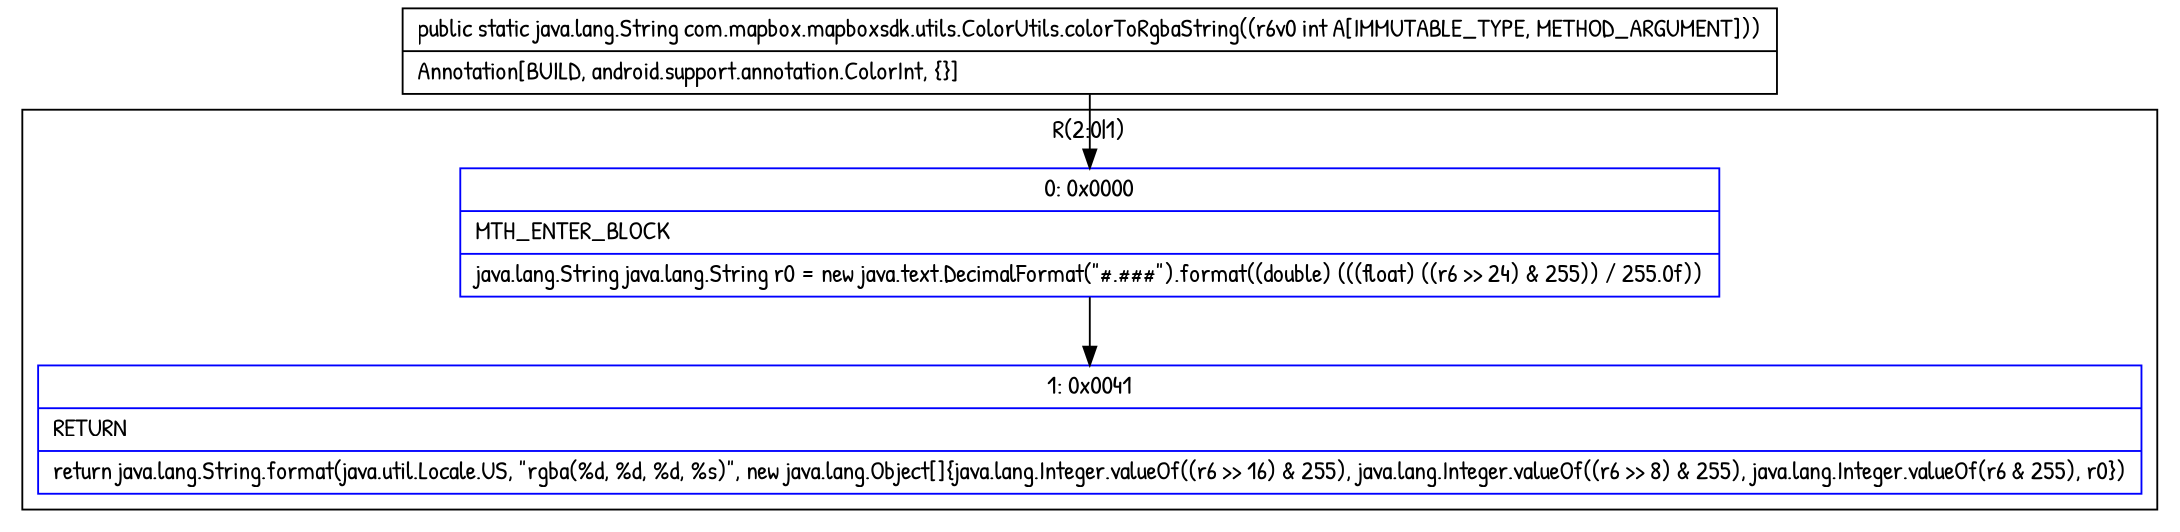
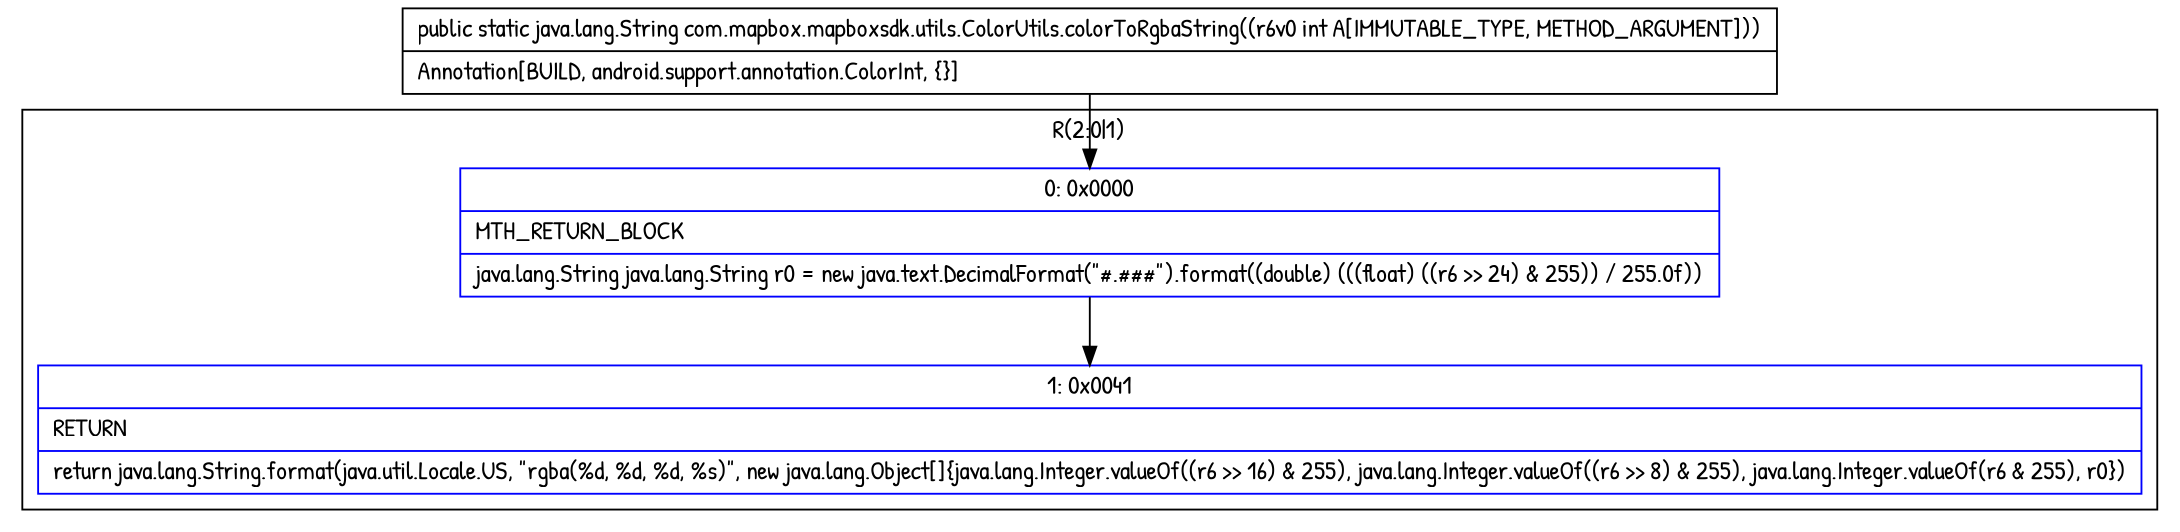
node "0: 0x0000": text "MTH_ENTER_BLOCK" -> "MTH_RETURN_BLOCK"
